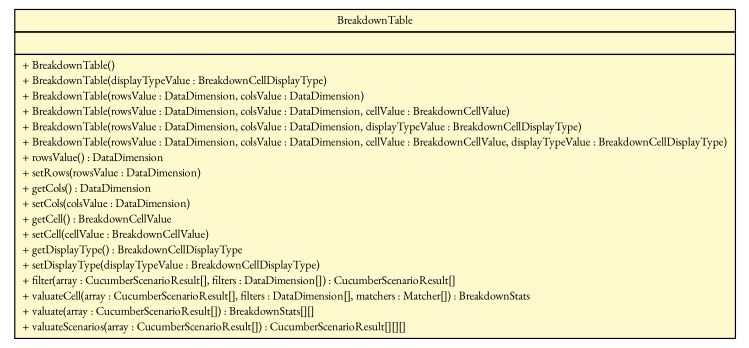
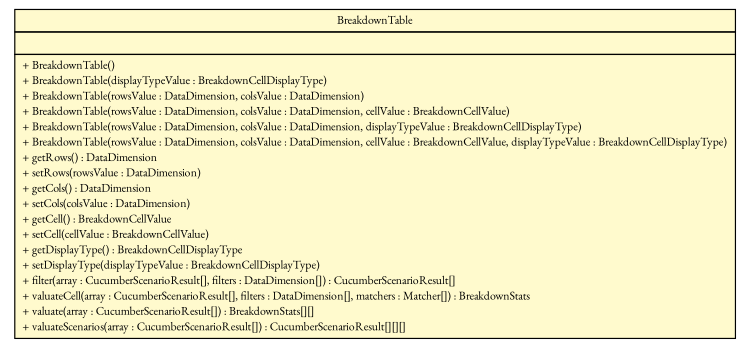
node "BreakdownTable": text "+ rowsValue() : DataDimension" -> "+ getRows() : DataDimension"
